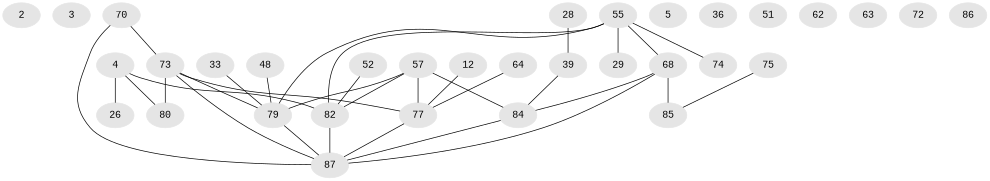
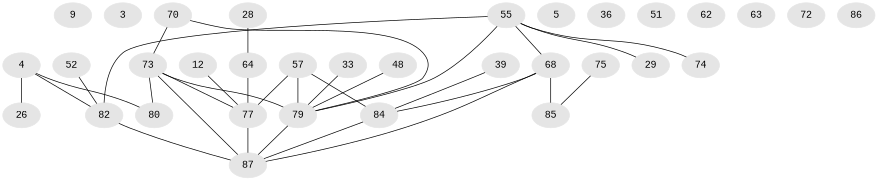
node "2": label "2" -> "9"
edge "28" -- "39": now "28" -- "64"
edge "57" -- "82": removed
edge "70" -- "87": now "70" -- "79"
